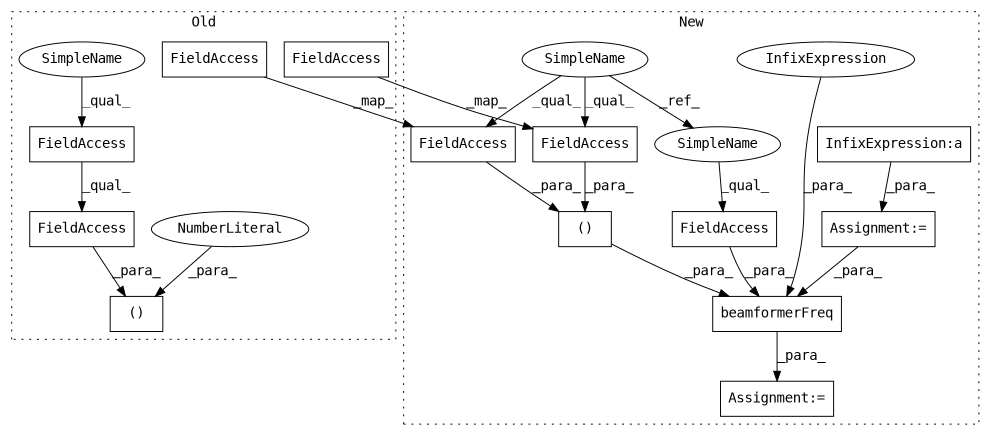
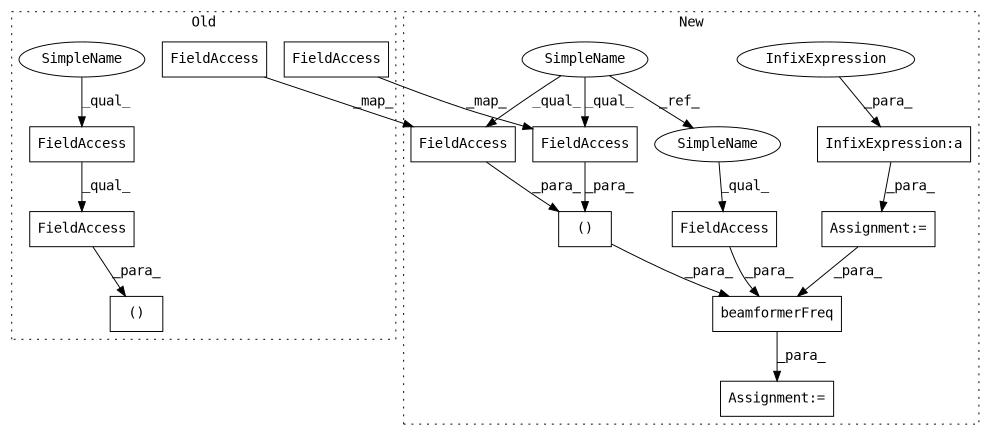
edge "InfixExpression" -> "beamformerFreq": now "InfixExpression" -> "InfixExpression:a"
node "NumberLiteral": removed
